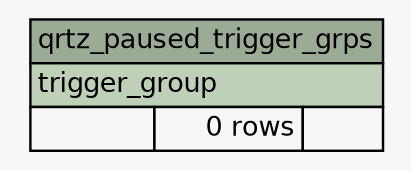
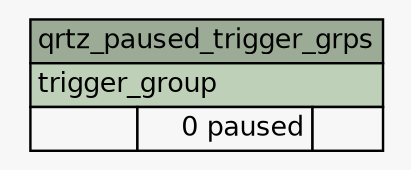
node "qrtz_paused_trigger_grps": text "0 rows" -> "0 paused"
